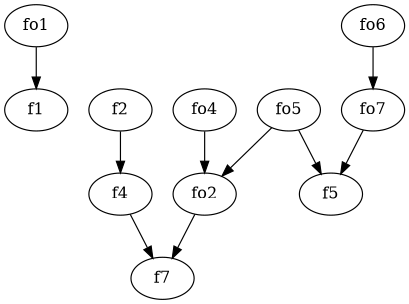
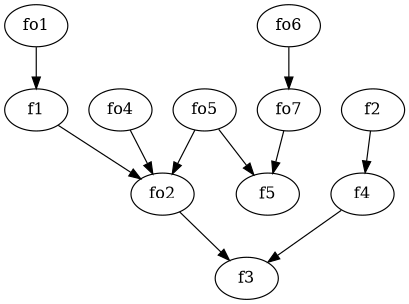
edge "f1" -> "fo2": added
node "f7": label "f7" -> "f3"
